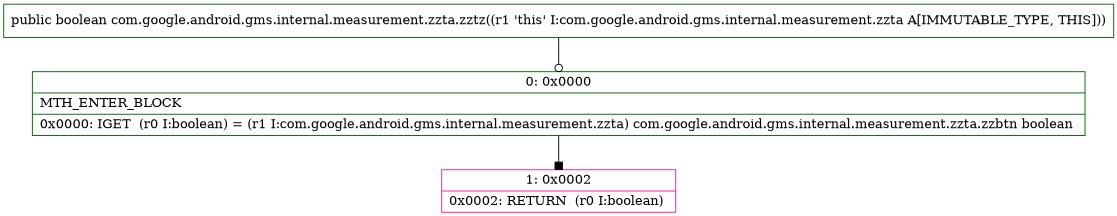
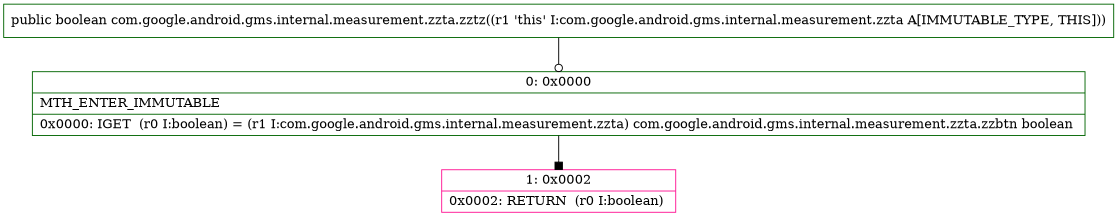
node "0: 0x0000": text "MTH_ENTER_BLOCK" -> "MTH_ENTER_IMMUTABLE"
